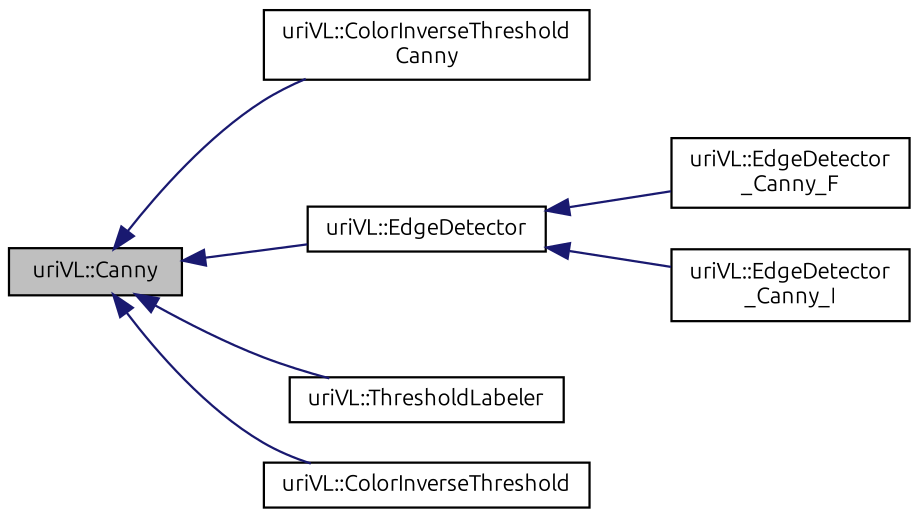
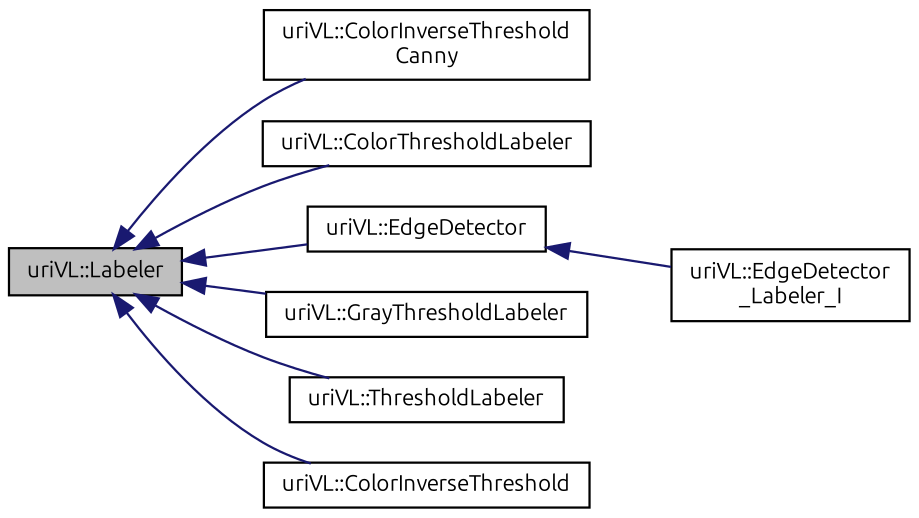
node "uriVL::ColorThresholdLabeler": added
node "uriVL::EdgeDetector _Canny_F": removed
node "uriVL::Canny": label "uriVL::Canny" -> "uriVL::Labeler"
node "uriVL::EdgeDetector _Canny_I": label "uriVL::EdgeDetector _Canny_I" -> "uriVL::EdgeDetector _Labeler_I"
node "uriVL::GrayThresholdLabeler": added
